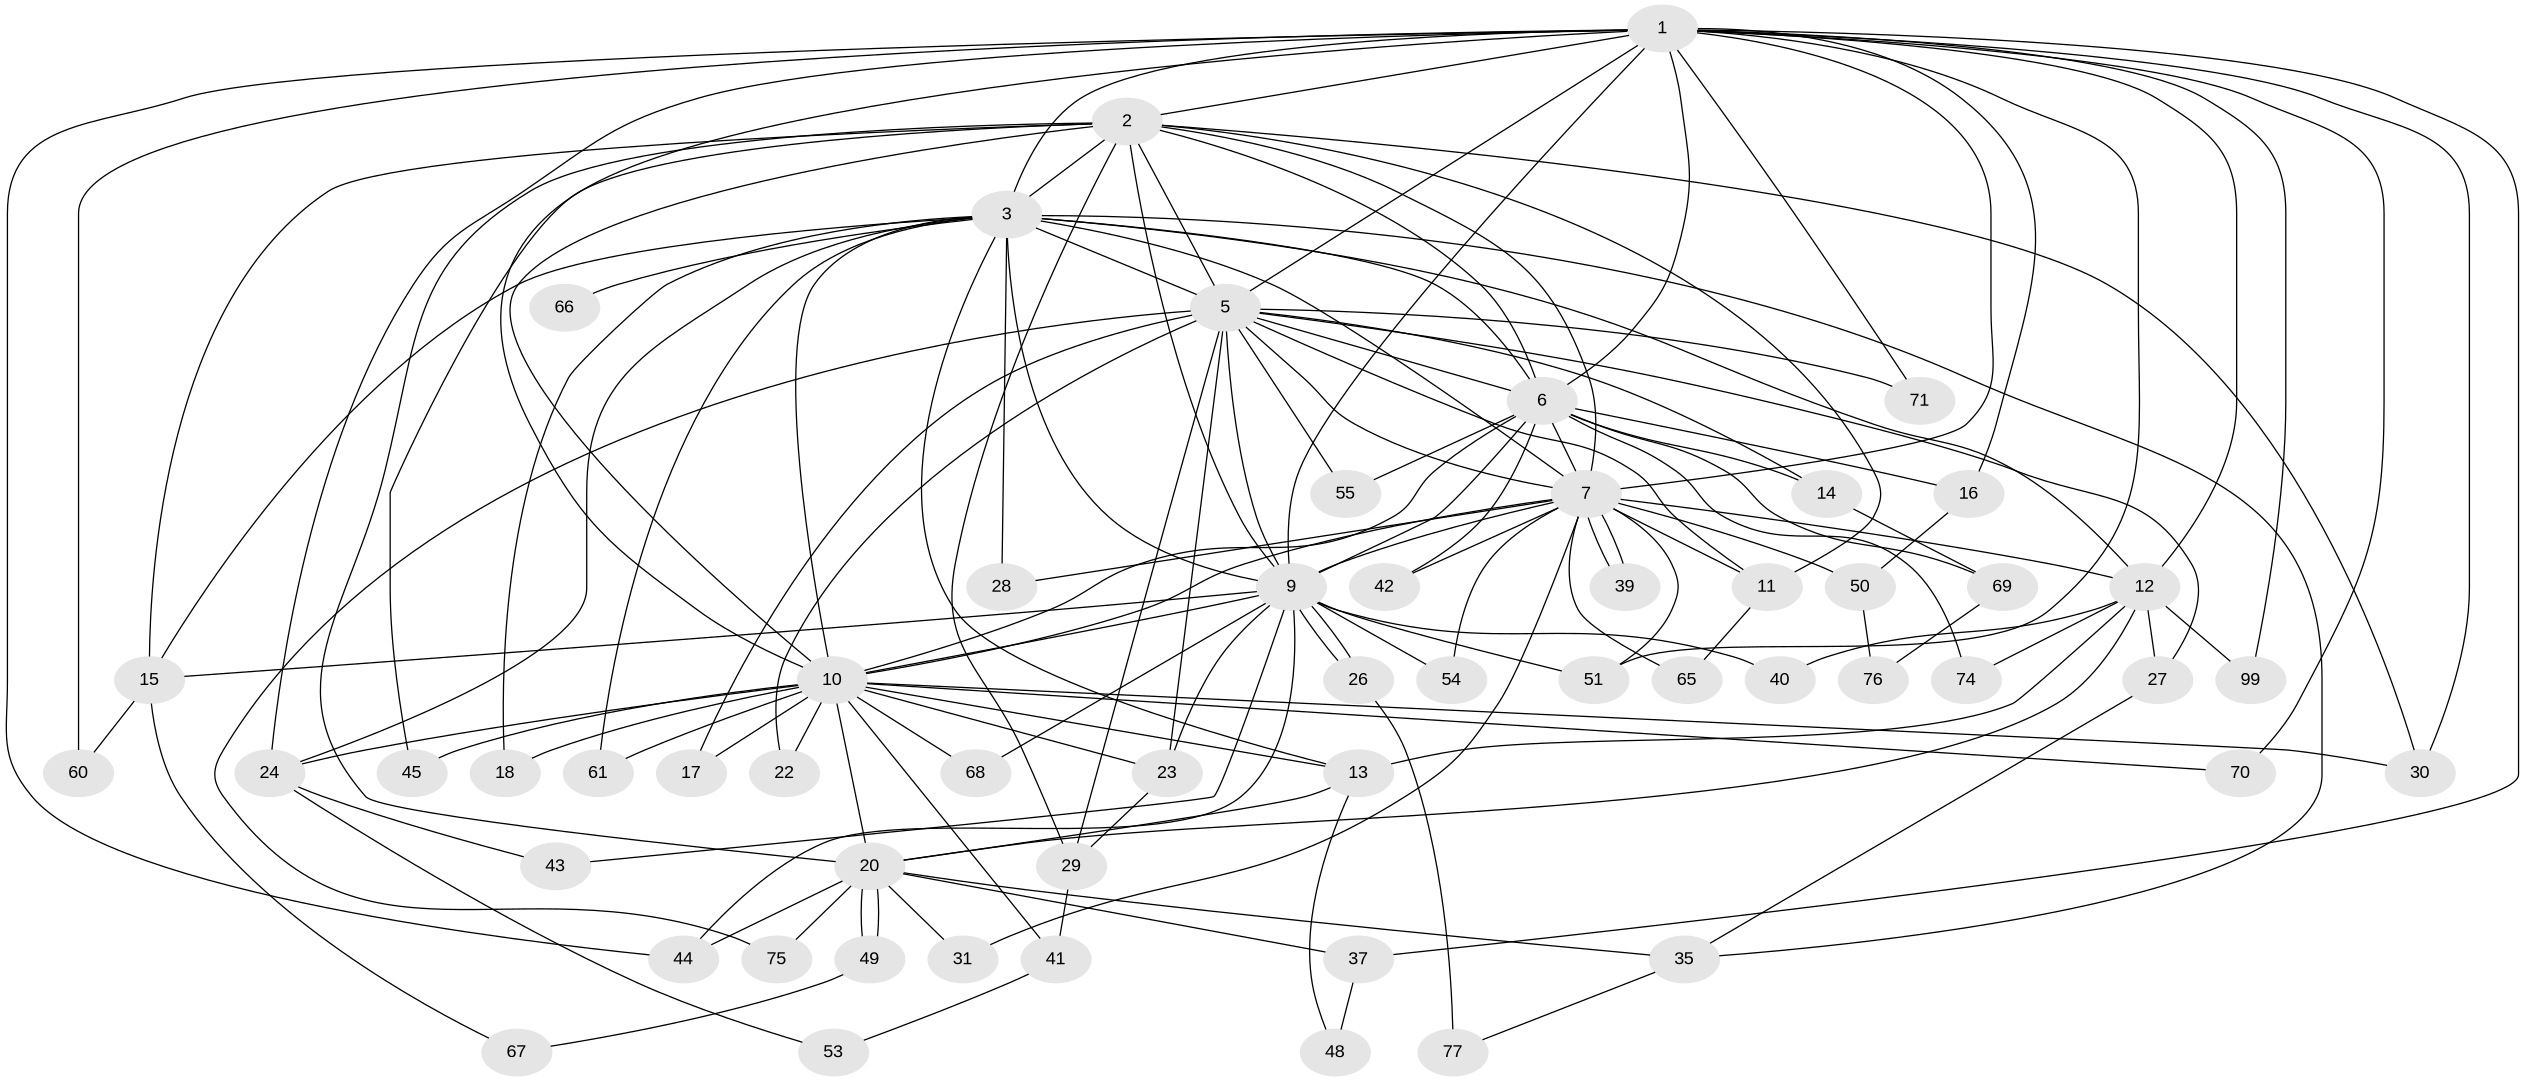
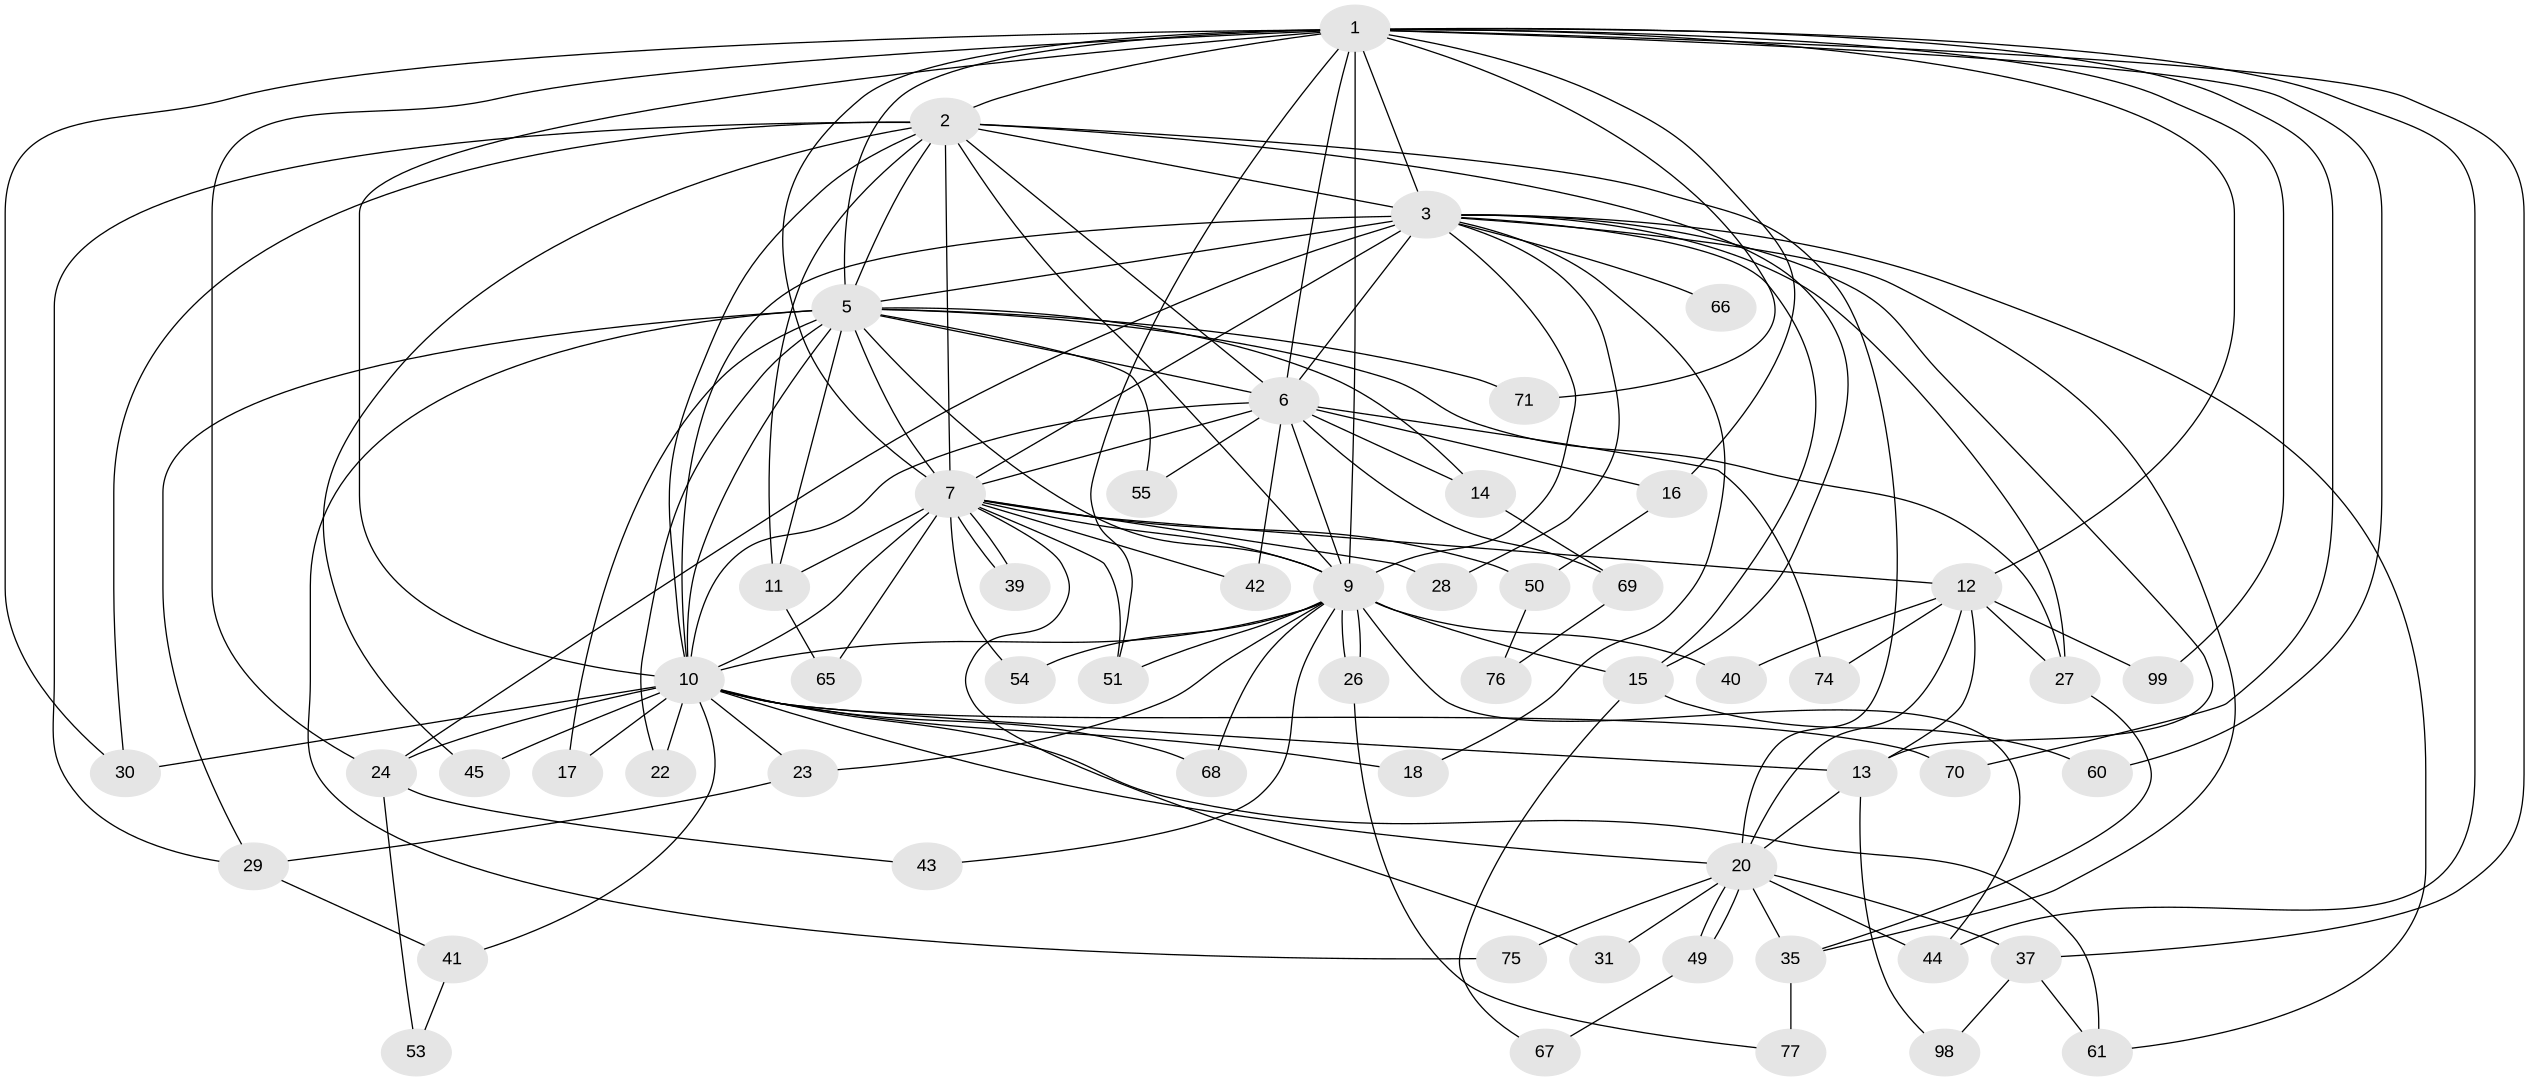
edge "3" -- "12": now "3" -- "27"
edge "5" -- "23": now "5" -- "10"
edge "37" -- "61": added
node "48": label "48" -> "98"
